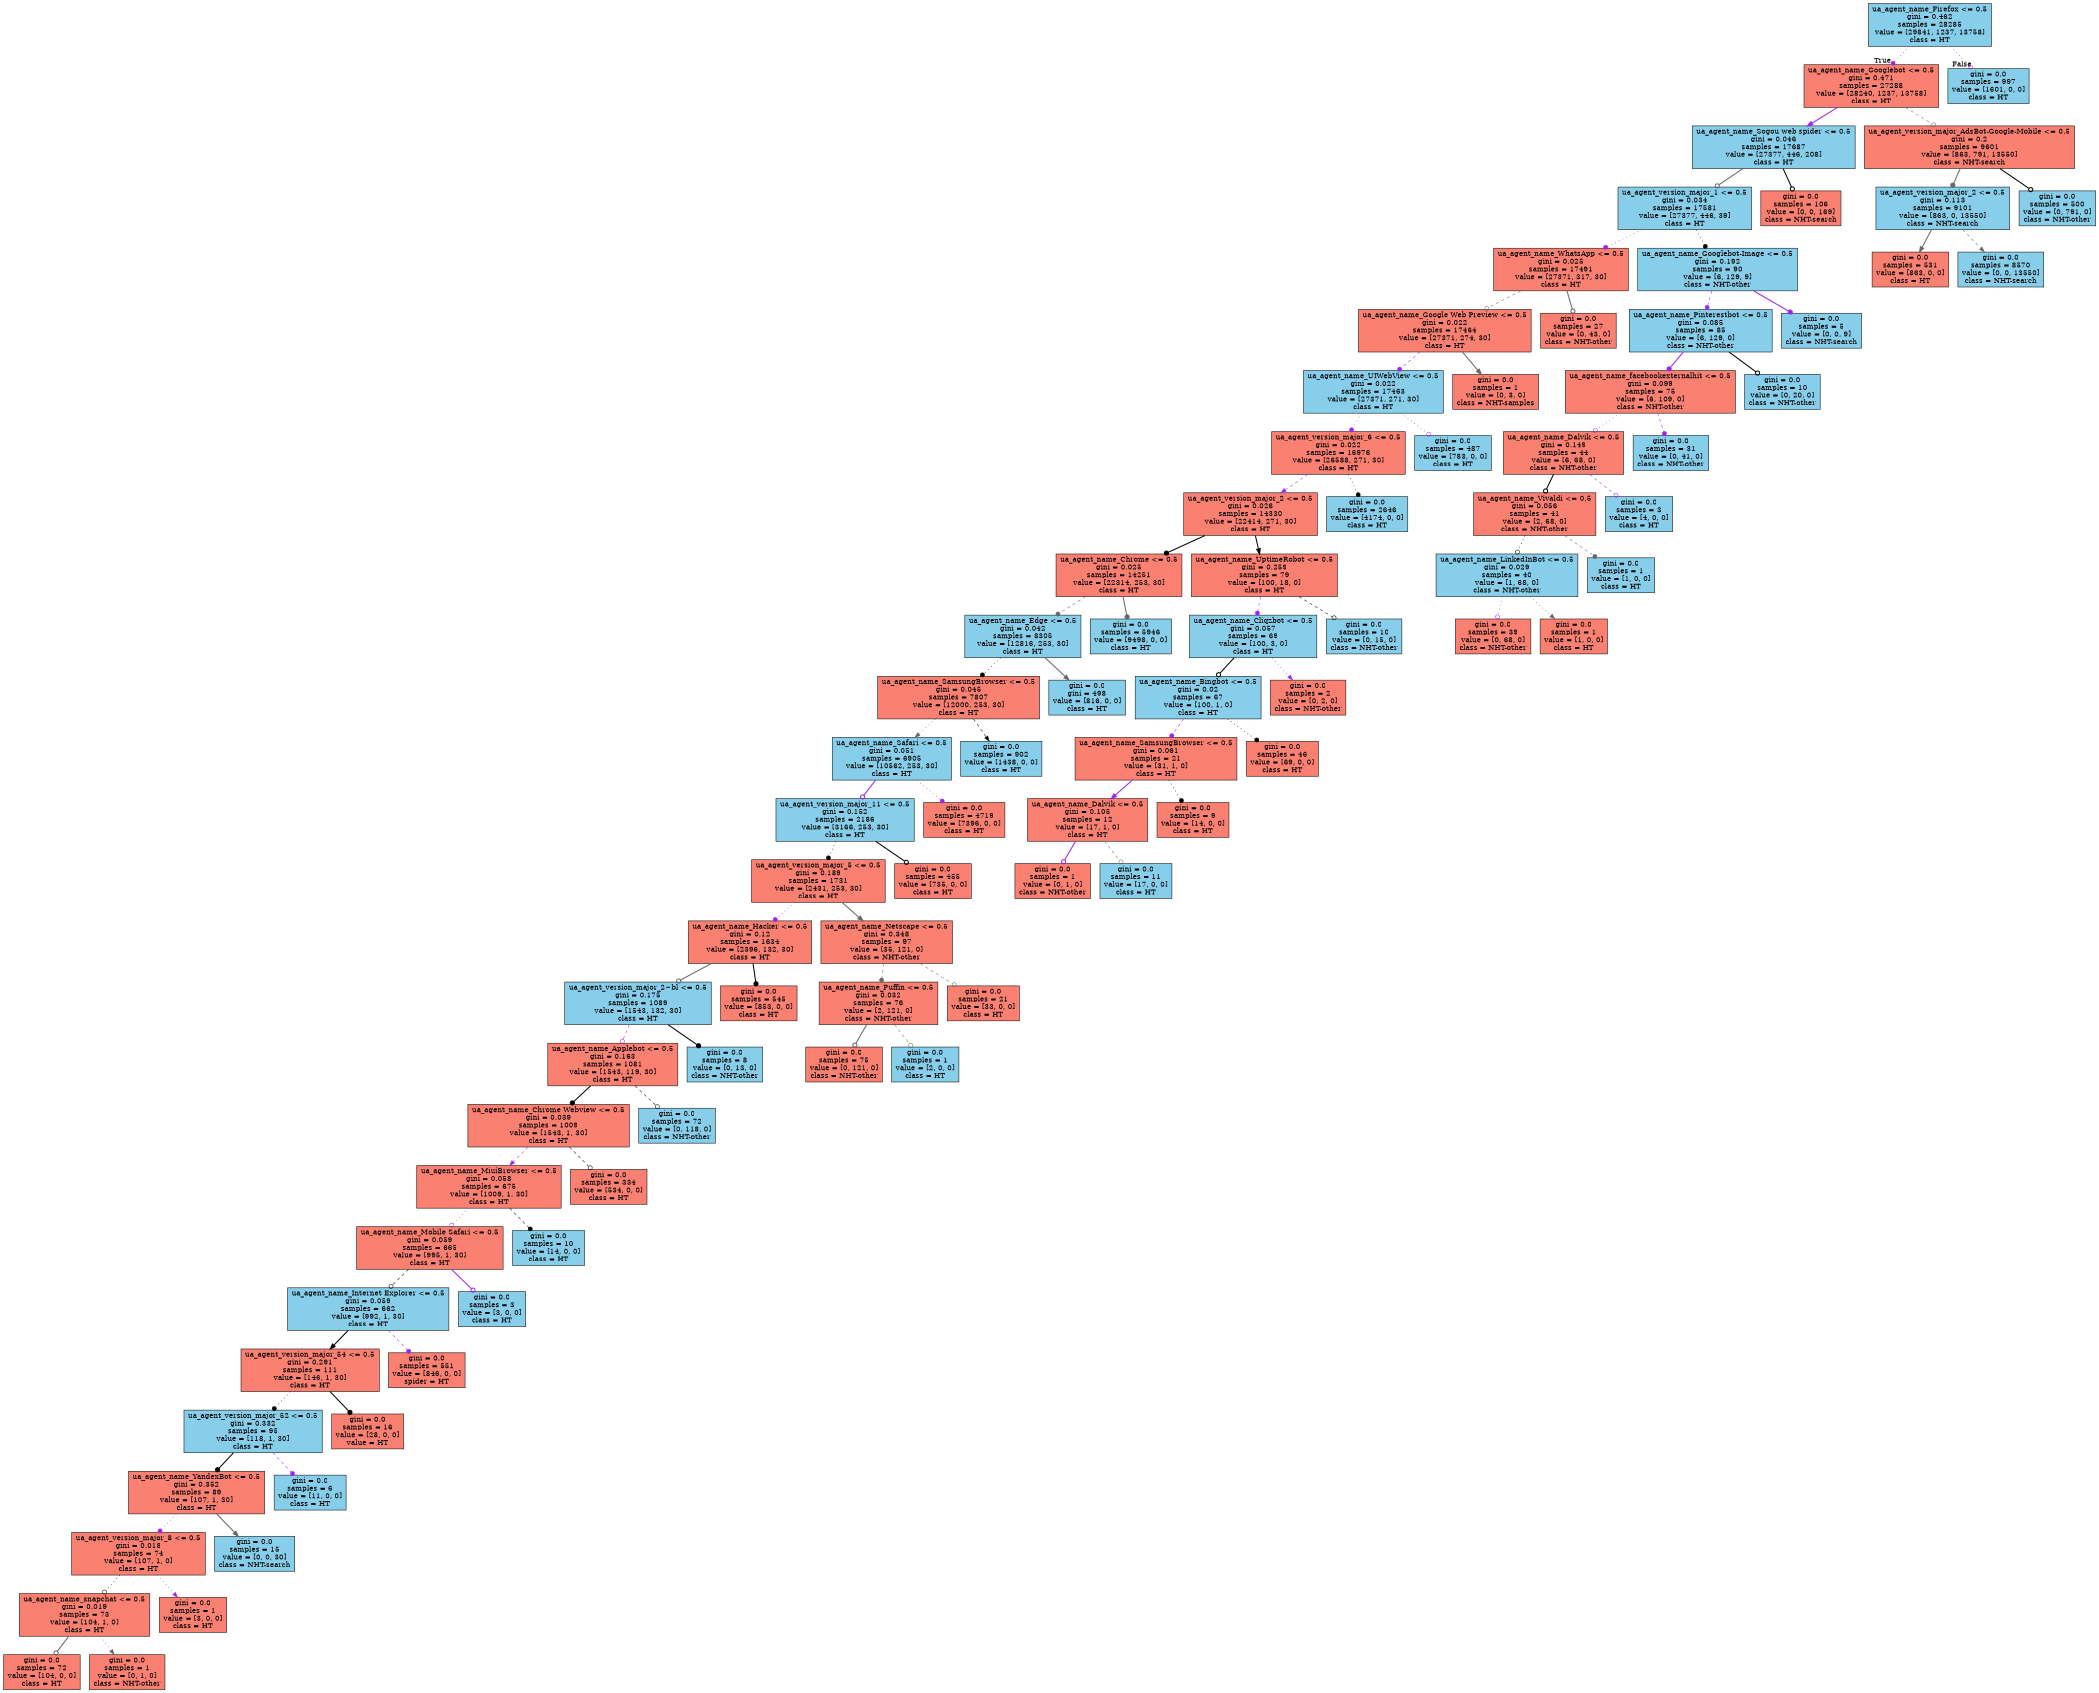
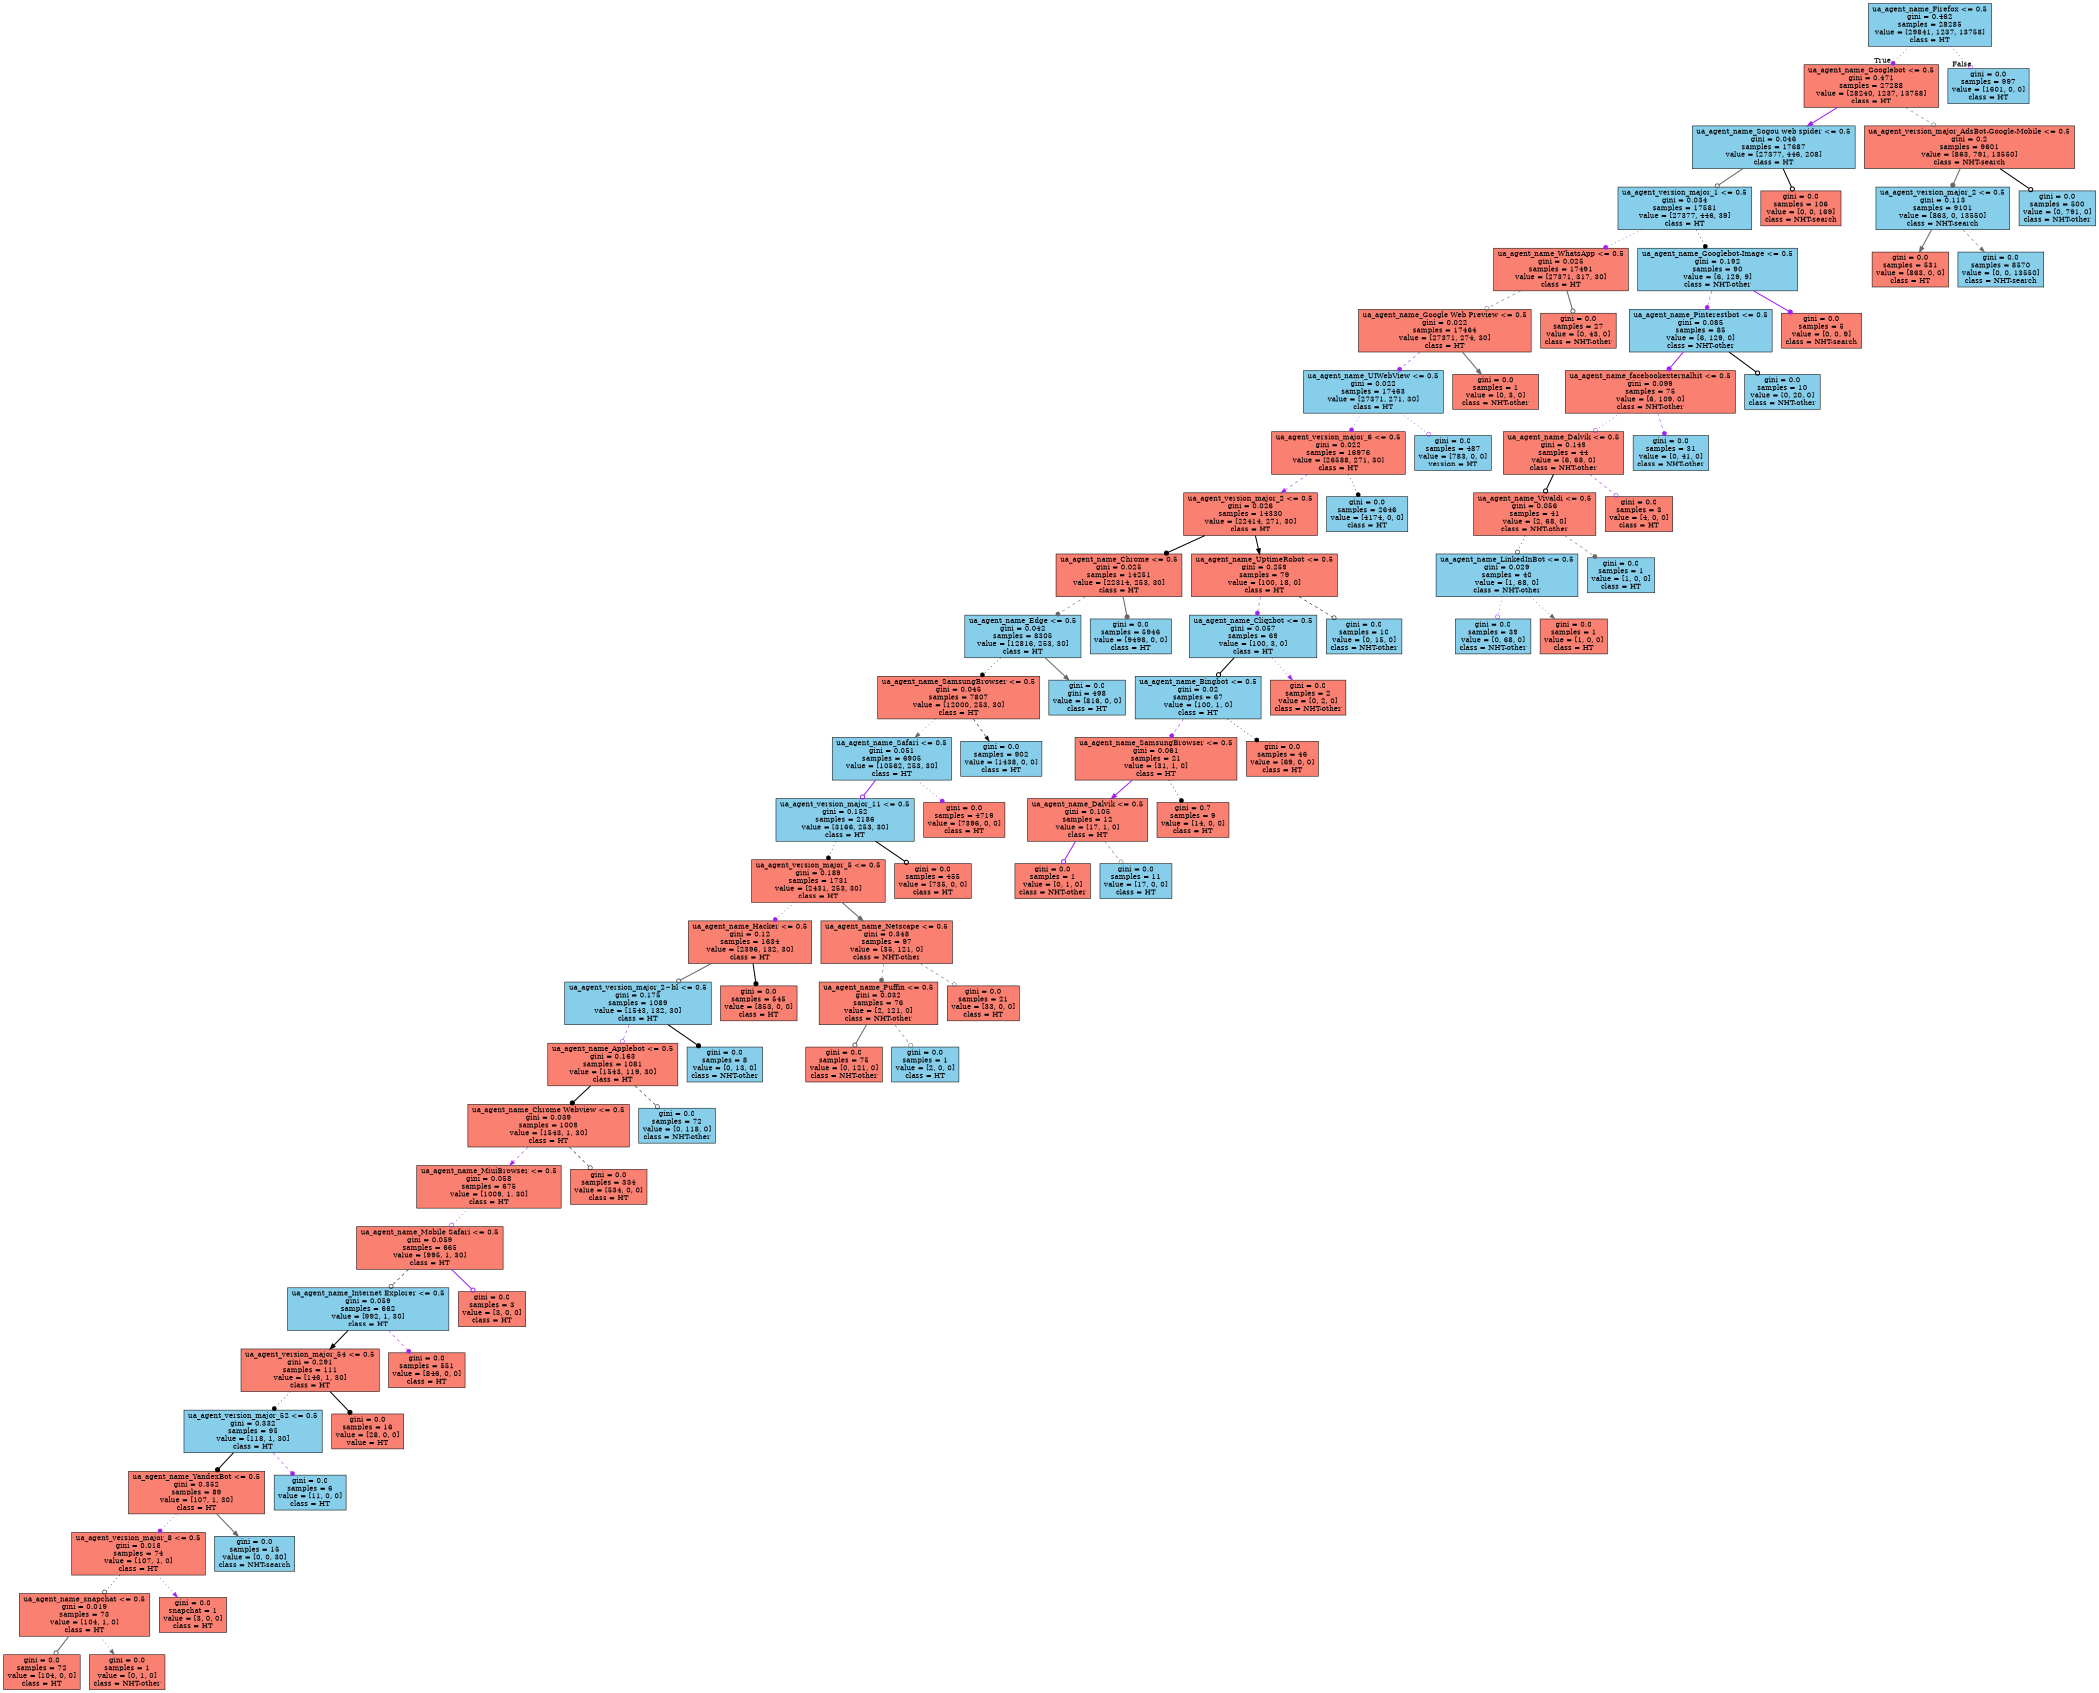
node "gini = 0.0 samples = 5 value = [0, 0, 9] class = NHT-search": fillcolor skyblue -> salmon
node "gini = 0.0 samples = 1 value = [0, 3, 0] class = NHT-samples": label "gini = 0.0 samples = 1 value = [0, 3, 0] class = NHT-samples" -> "gini = 0.0 samples = 1 value = [0, 3, 0] class = NHT-other"
node "gini = 0.0 samples = 487 value = [783, 0, 0] class = HT": label "gini = 0.0 samples = 487 value = [783, 0, 0] class = HT" -> "gini = 0.0 samples = 487 value = [783, 0, 0] version = HT"
node "gini = 0.0 samples = 3 value = [4, 0, 0] class = HT": fillcolor skyblue -> salmon
node "gini = 0.0 samples = 39 value = [0, 68, 0] class = NHT-other": fillcolor salmon -> skyblue
node "gini = 0.0 samples = 9 value = [14, 0, 0] class = HT": label "gini = 0.0 samples = 9 value = [14, 0, 0] class = HT" -> "gini = 0.7 samples = 9 value = [14, 0, 0] class = HT"
node "gini = 0.0 samples = 10 value = [14, 0, 0] class = HT": removed
node "gini = 0.0 samples = 3 value = [3, 0, 0] class = HT": fillcolor skyblue -> salmon
node "gini = 0.0 samples = 551 value = [846, 0, 0] spider = HT": label "gini = 0.0 samples = 551 value = [846, 0, 0] spider = HT" -> "gini = 0.0 samples = 551 value = [846, 0, 0] class = HT"
node "gini = 0.0 samples = 1 value = [3, 0, 0] class = HT": label "gini = 0.0 samples = 1 value = [3, 0, 0] class = HT" -> "gini = 0.0 snapchat = 1 value = [3, 0, 0] class = HT"
